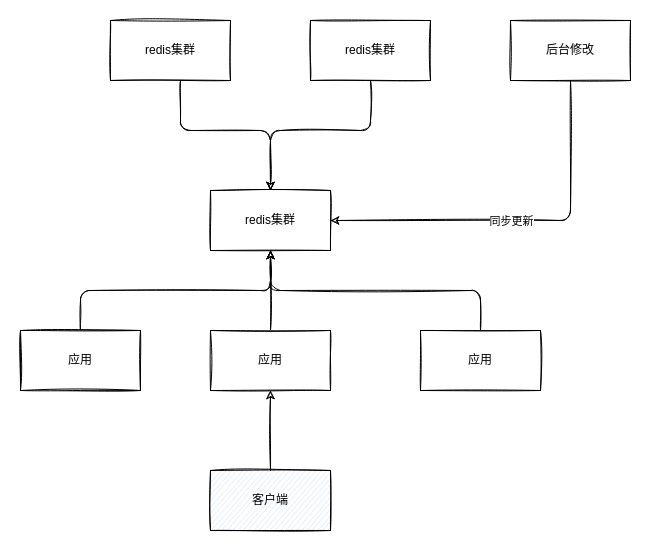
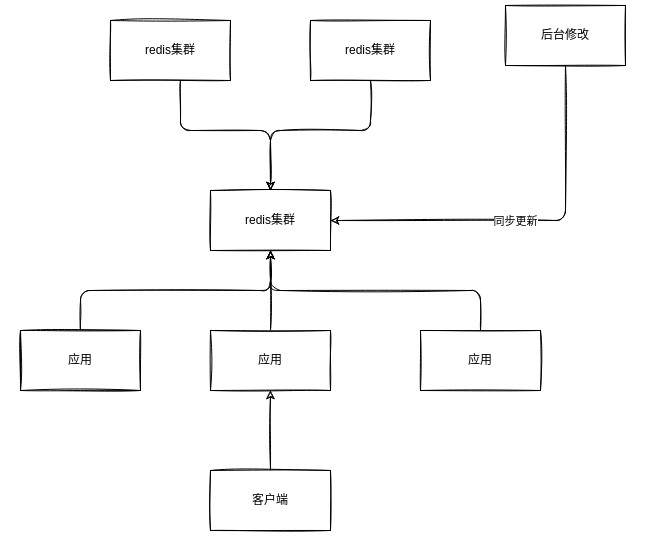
node "后台修改": moved (571, 51) -> (566, 36)
node "客户端": fillcolor #dae8fc -> #ffffff
